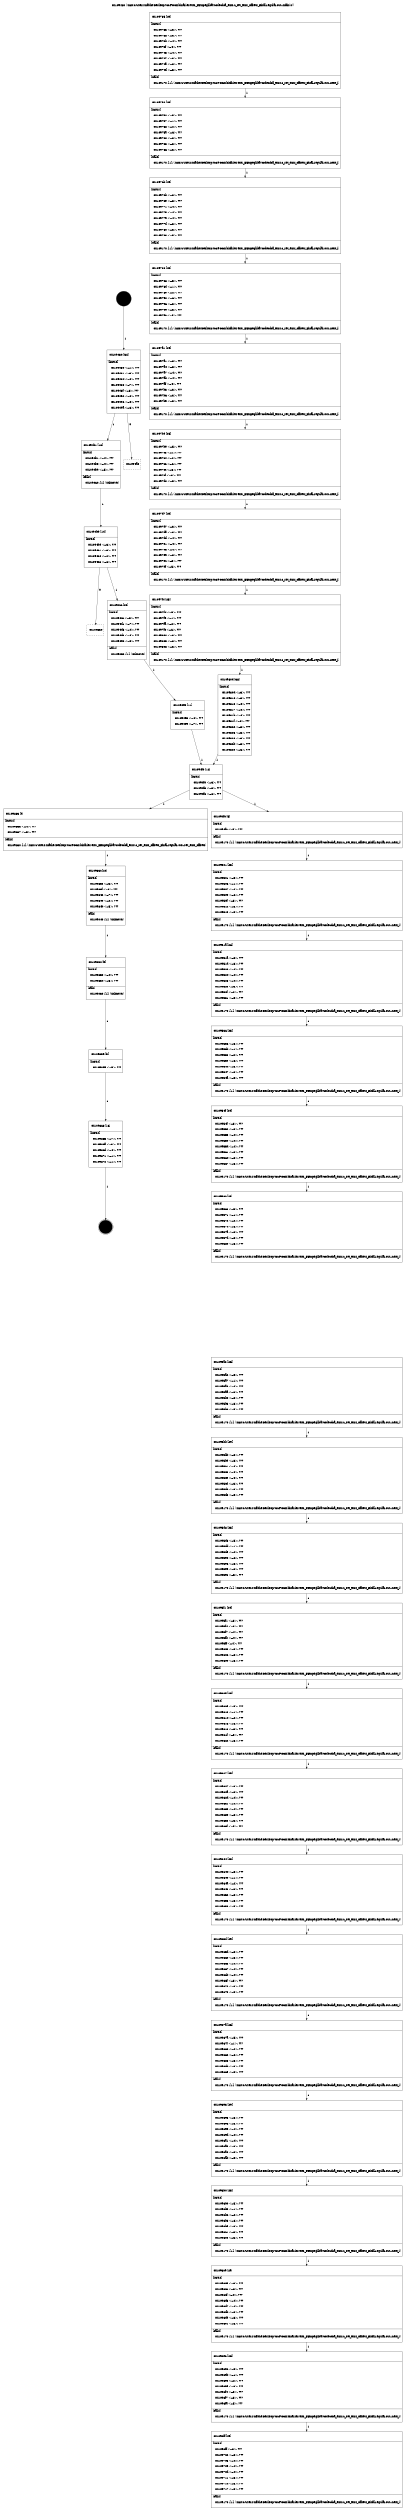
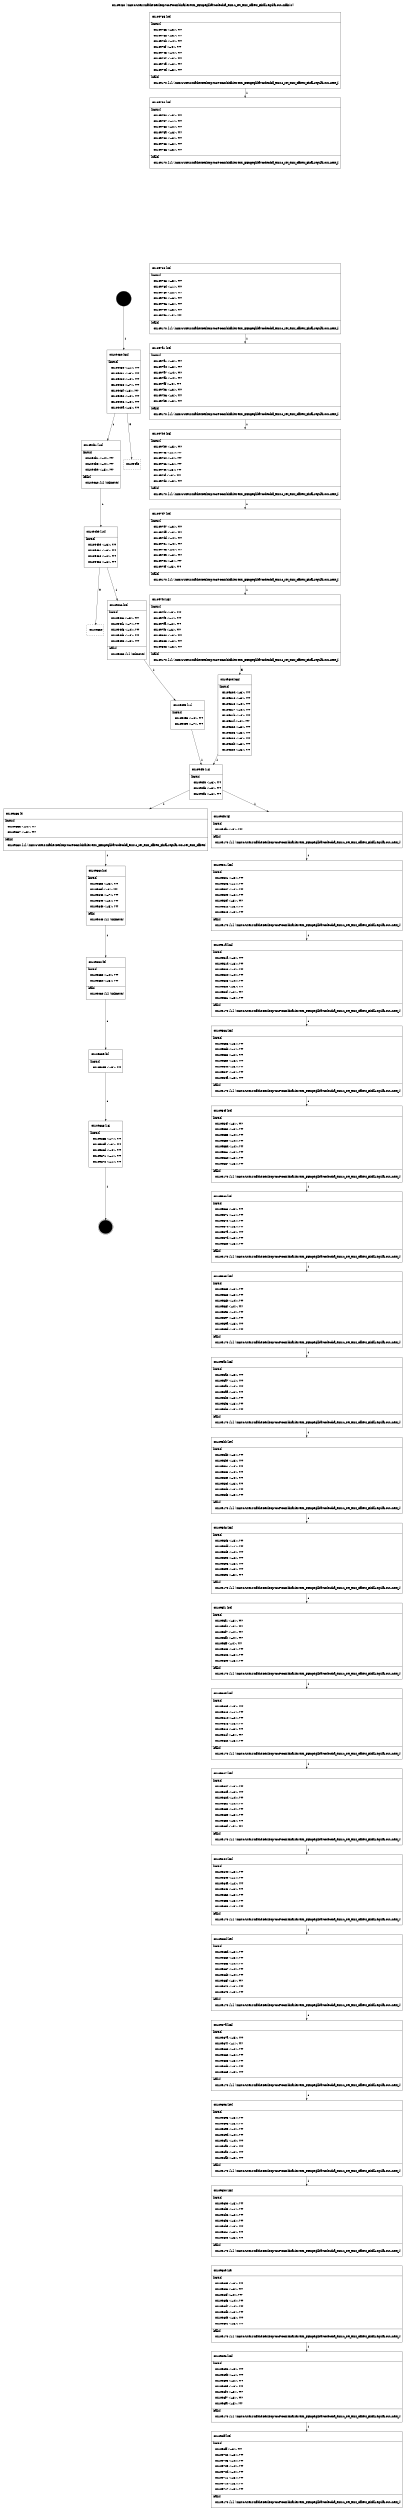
node "0x10976b [29]": removed
edge "0x1097f4 [25]" -> "0x10980d [38]": label " 1" -> " 5"
node "0x109585 [29]": added
edge "0x1096b0 [25]" -> "0x1096c9 [29]": removed, label "1"
